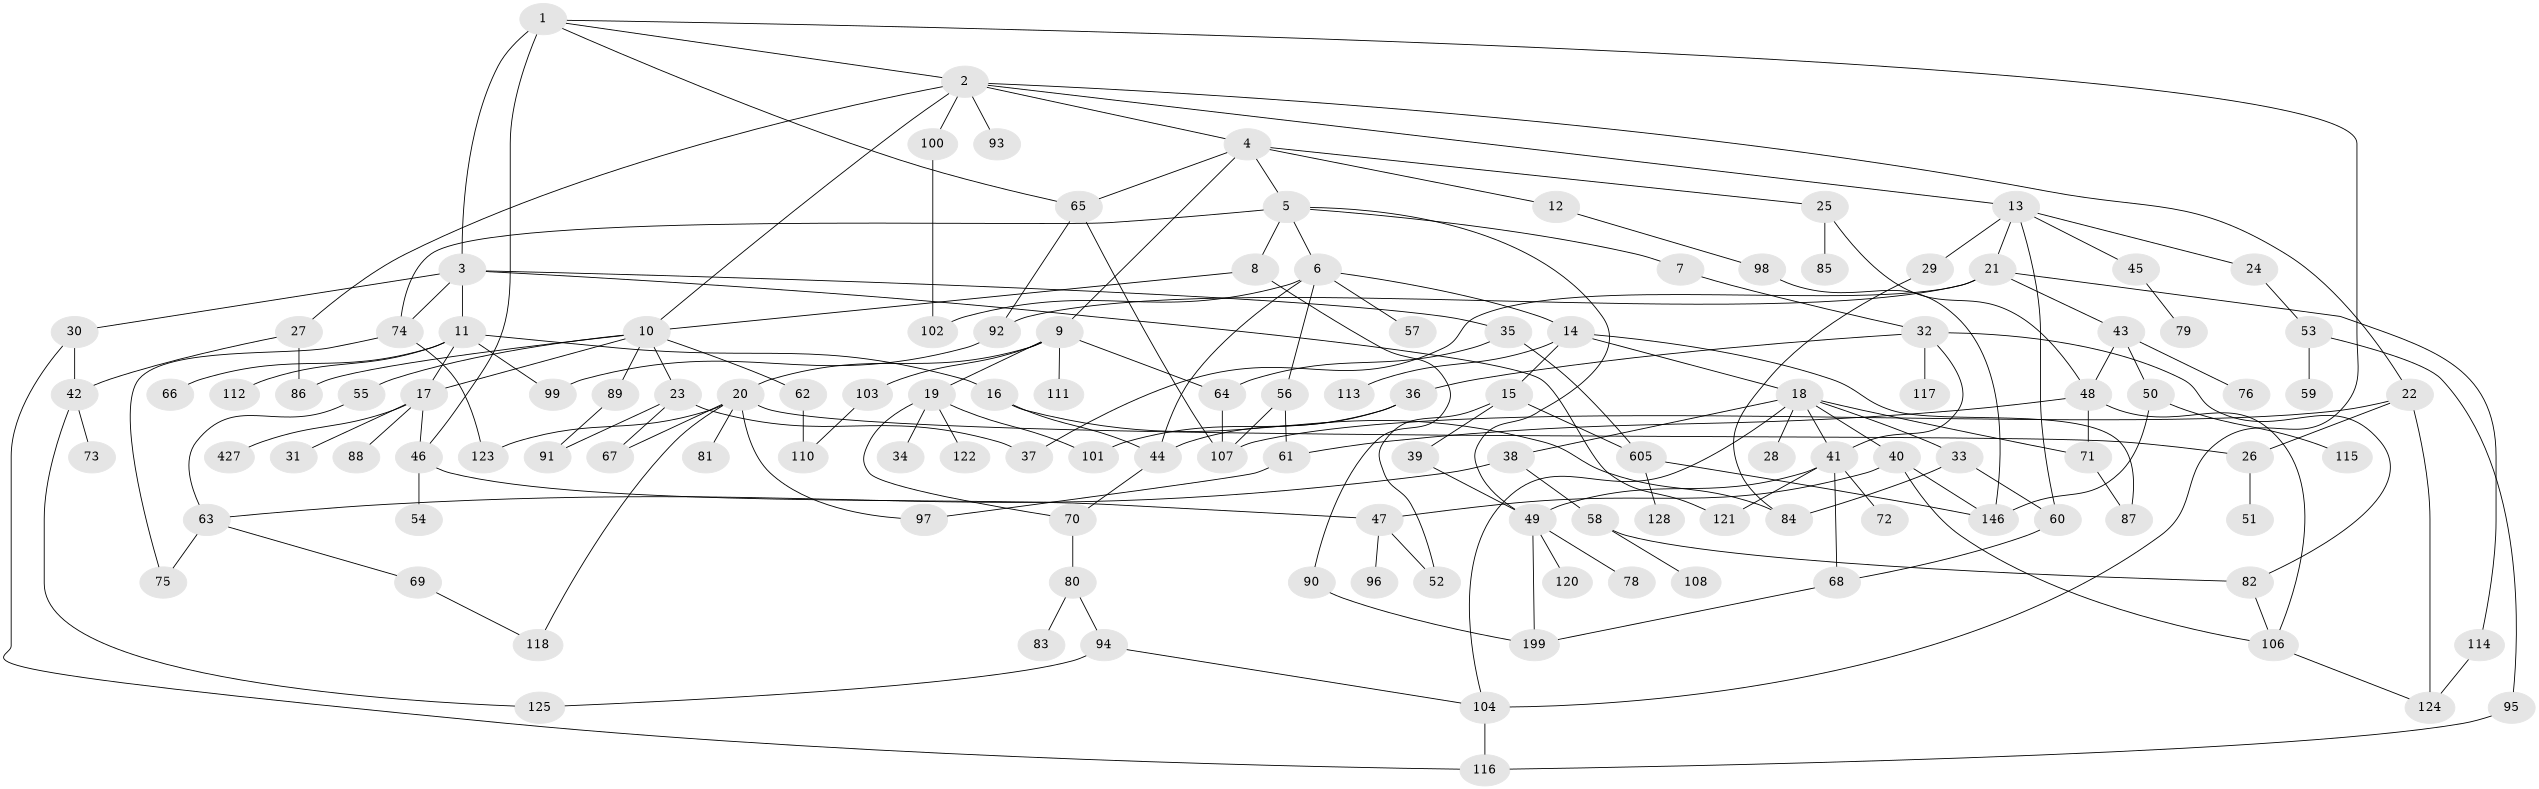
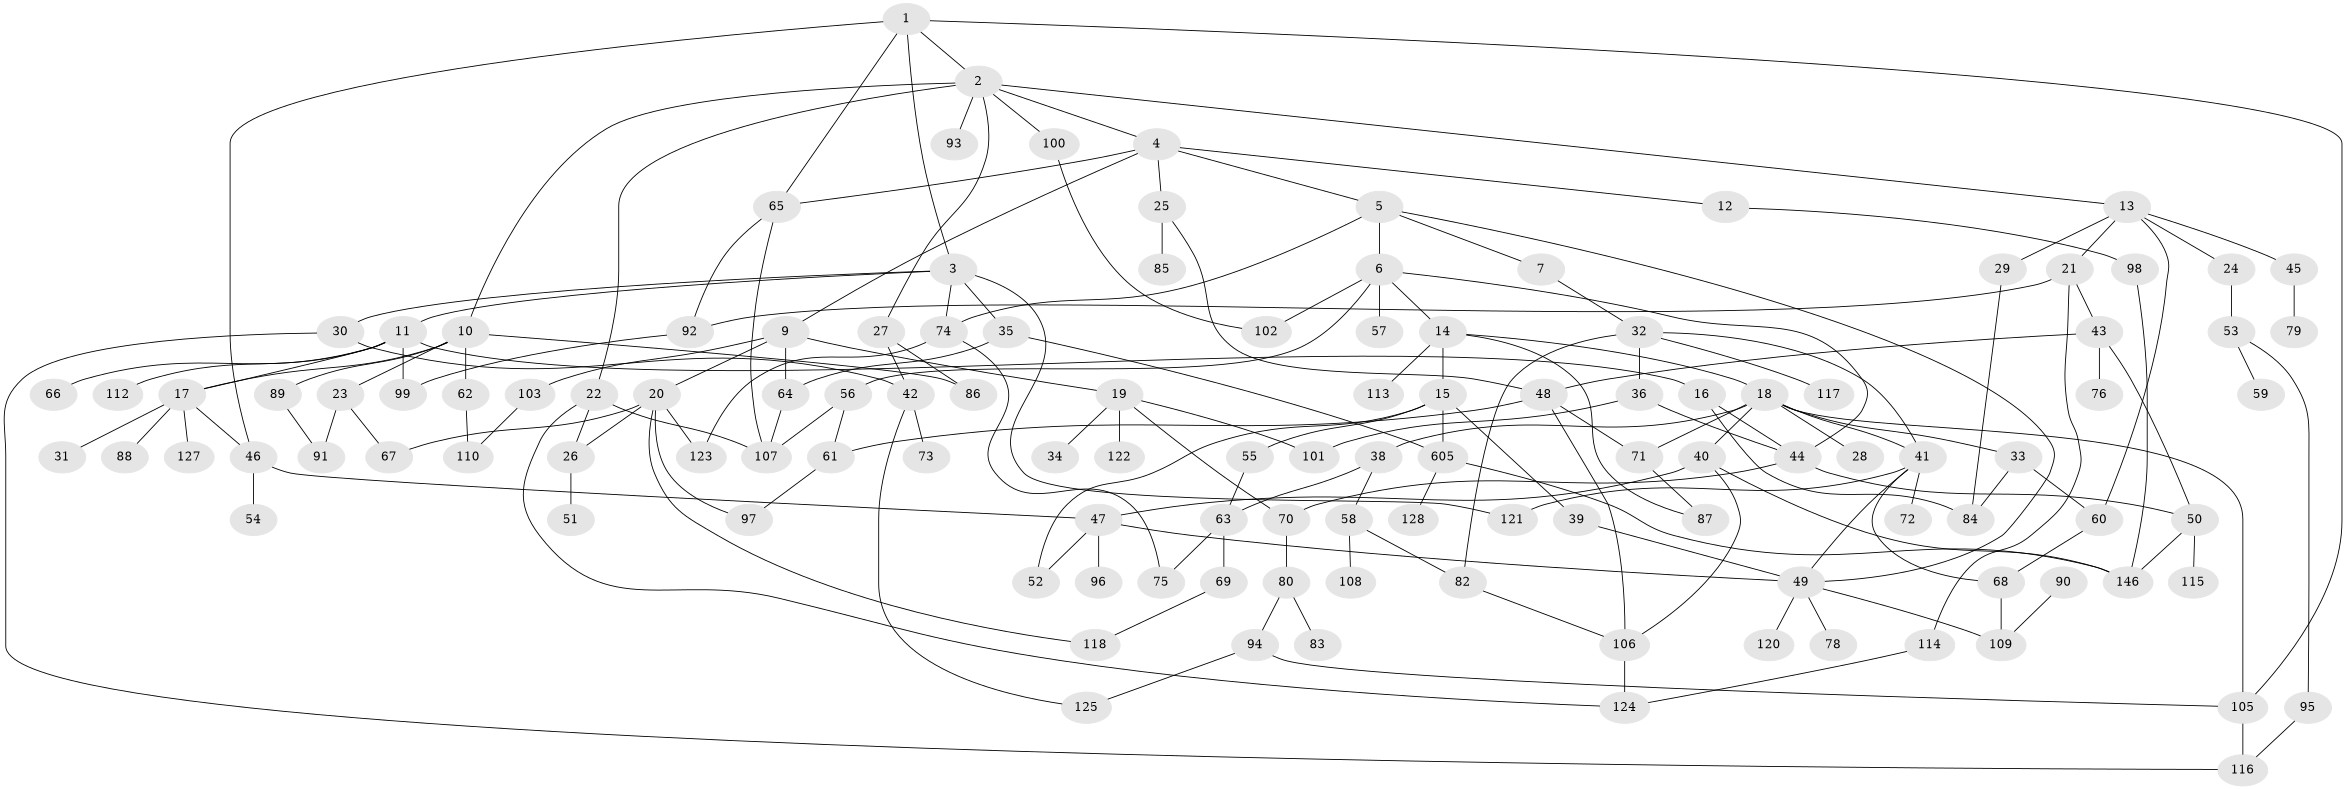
node "8": removed
edge "10" -- "55": now "15" -- "55"
node "111": removed
node "427": label "427" -> "127"
node "81": removed
node "37": removed
edge "44" -- "50": added
edge "47" -- "49": added
node "199": label "199" -> "109"
node "104": label "104" -> "105"
